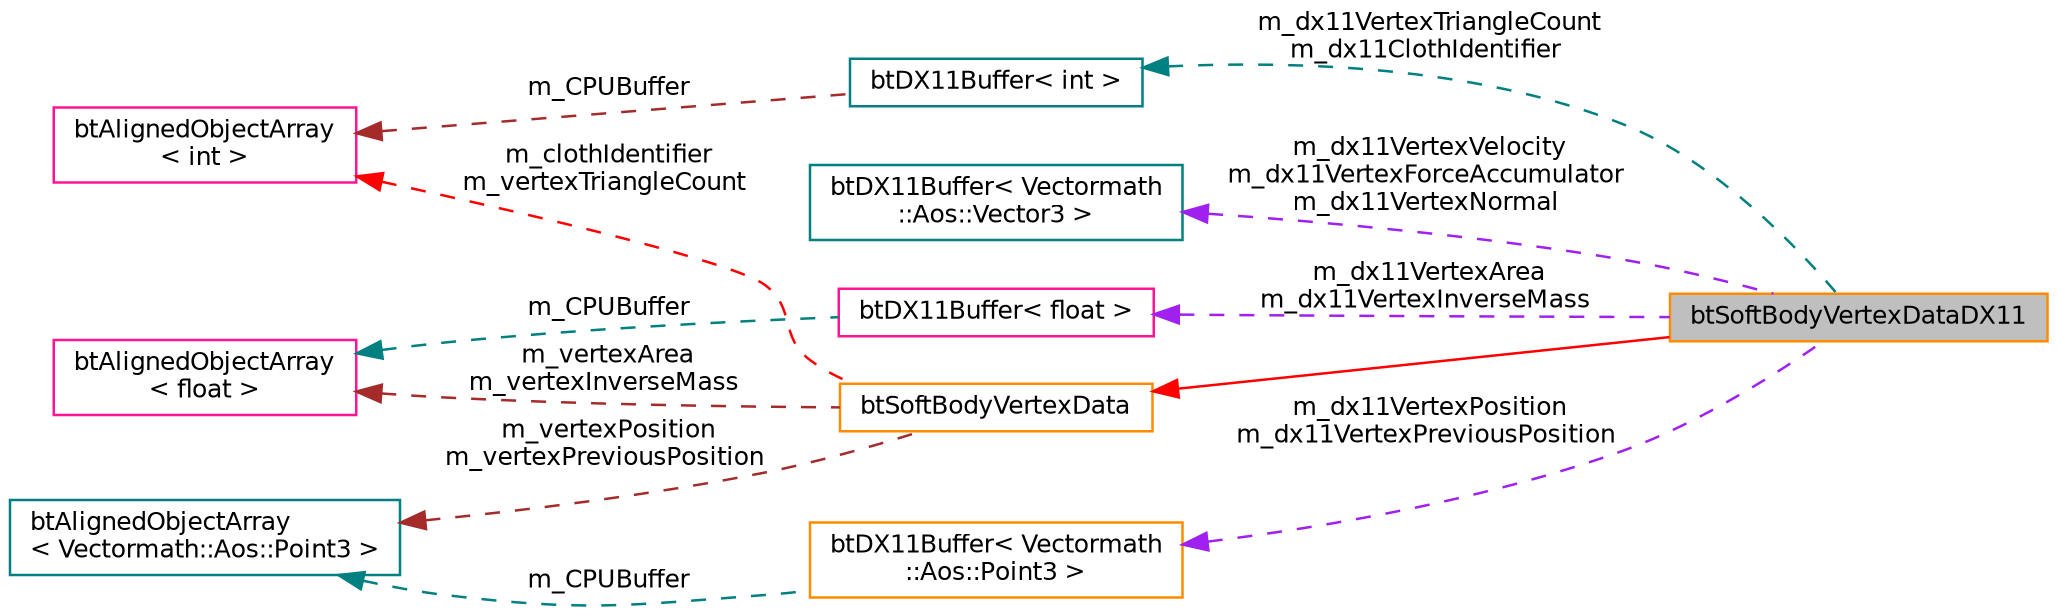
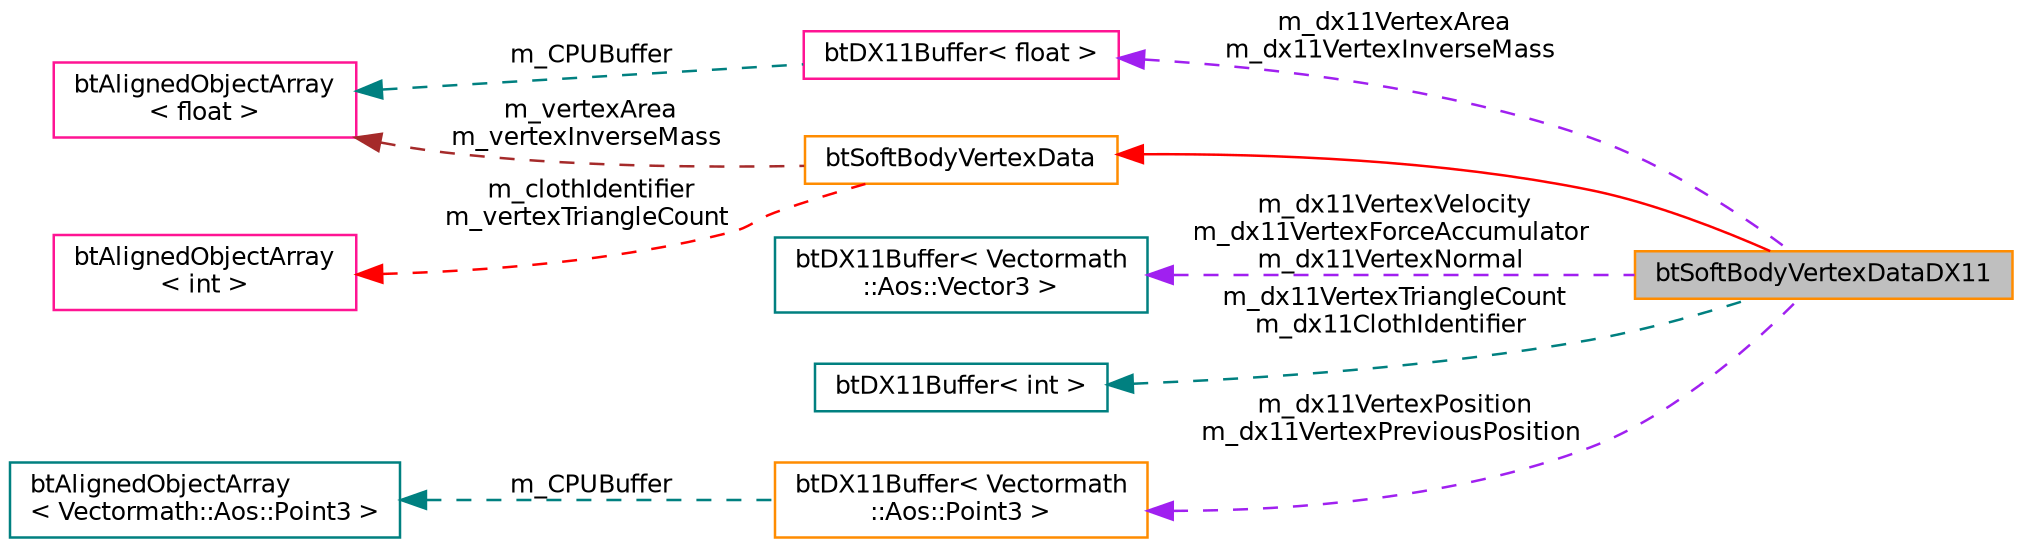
edge "btDX11Buffer< int >" -> "btAlignedObjectArray < int >": removed, label "m_CPUBuffer"
edge "btSoftBodyVertexData" -> "btAlignedObjectArray < Vectormath::Aos::Point3 >": removed, label "m_vertexPosition m_vertexPreviousPosition"
